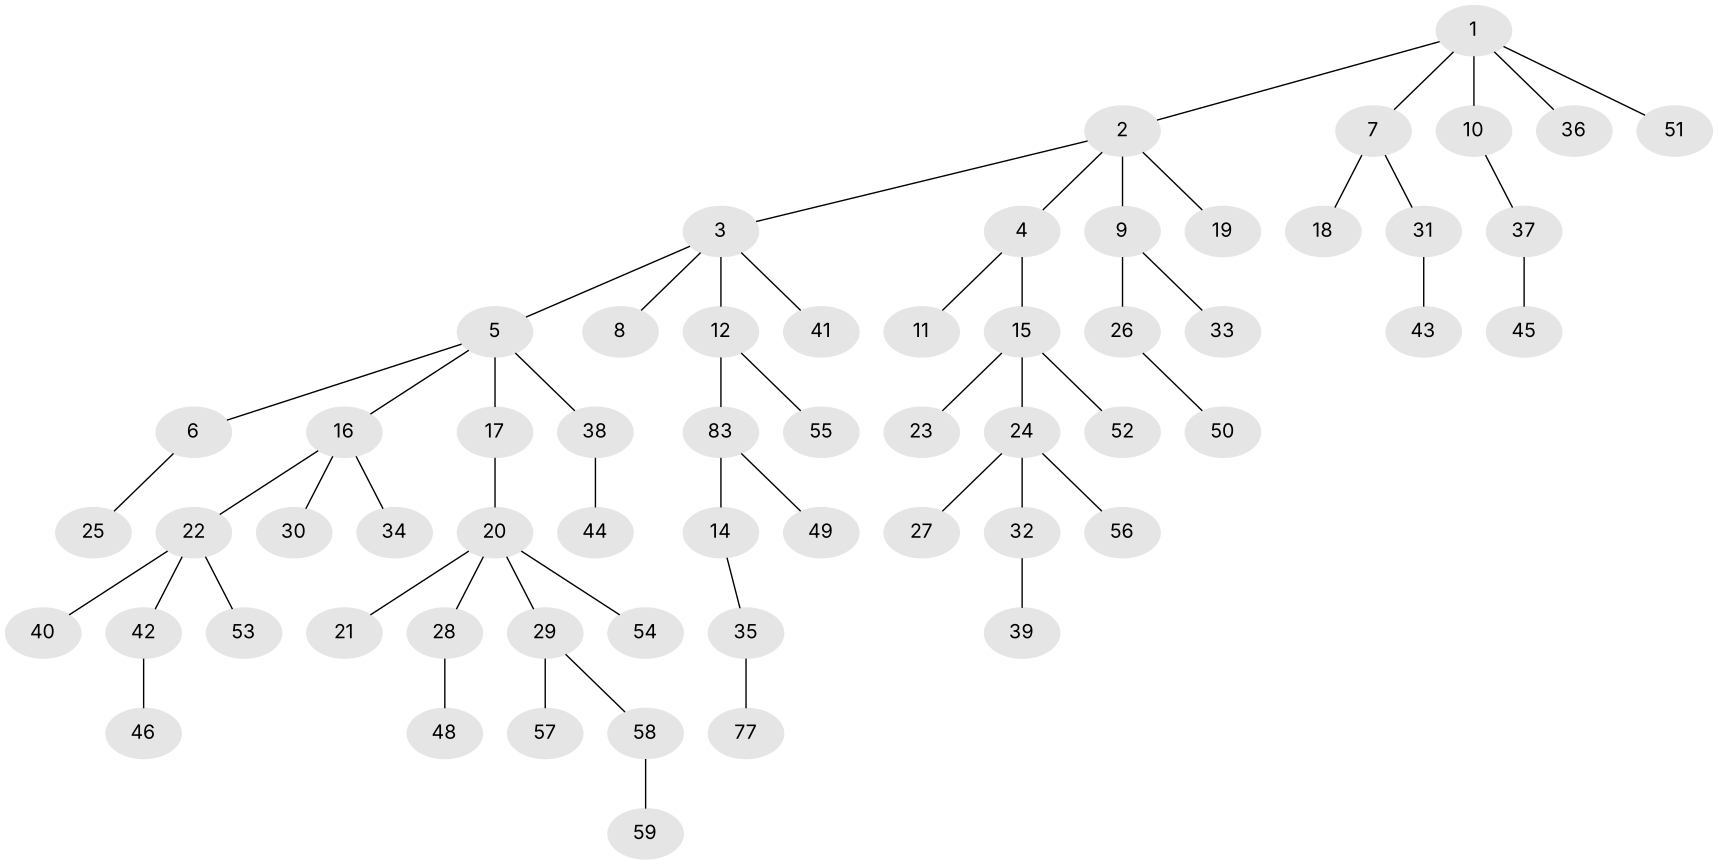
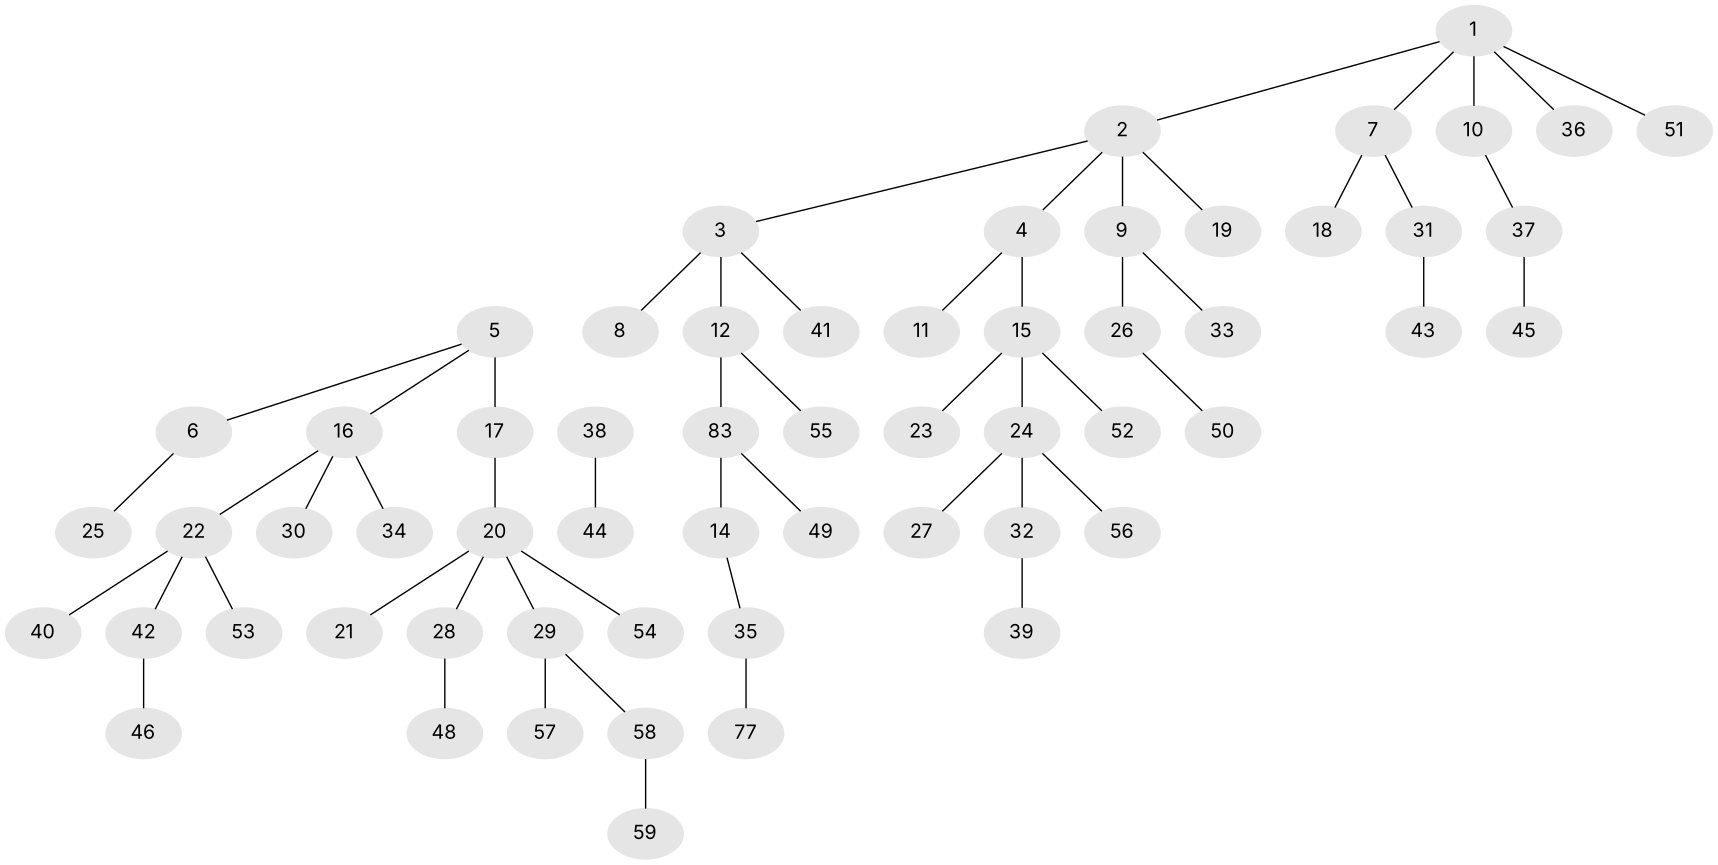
edge "3" -- "5": removed
edge "5" -- "38": removed
